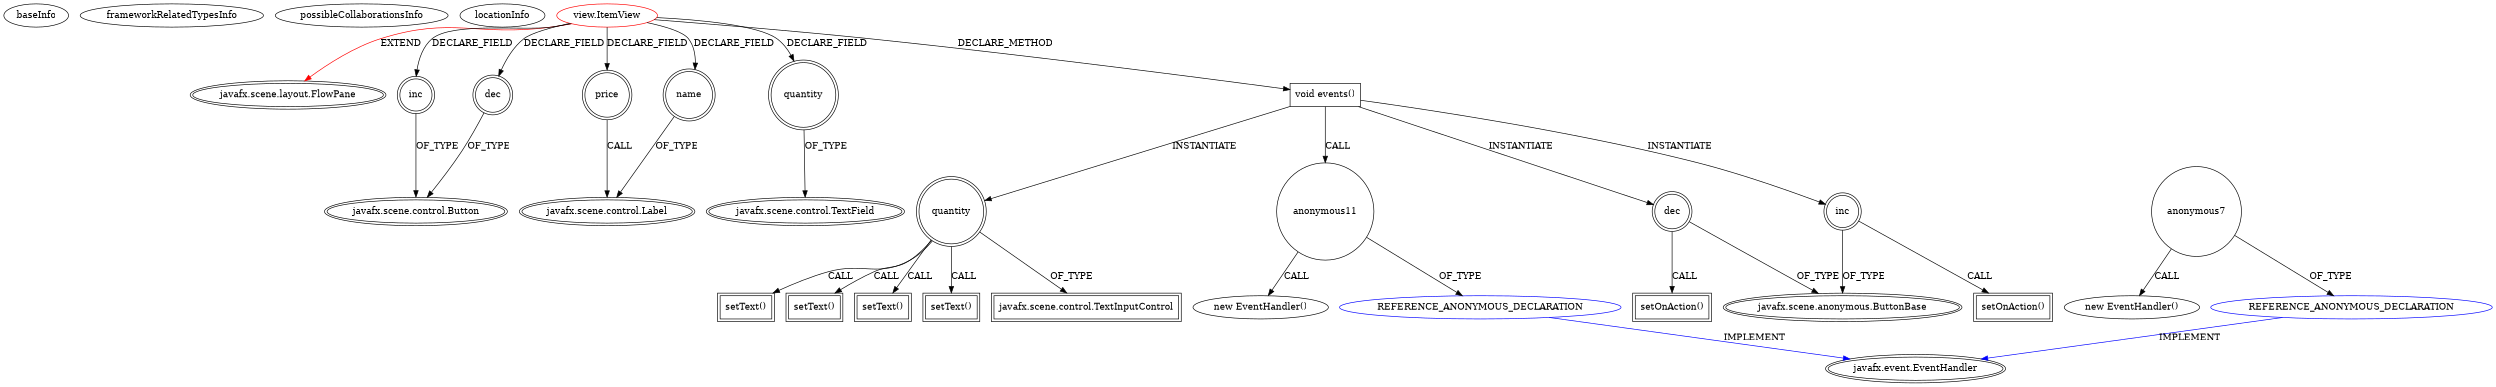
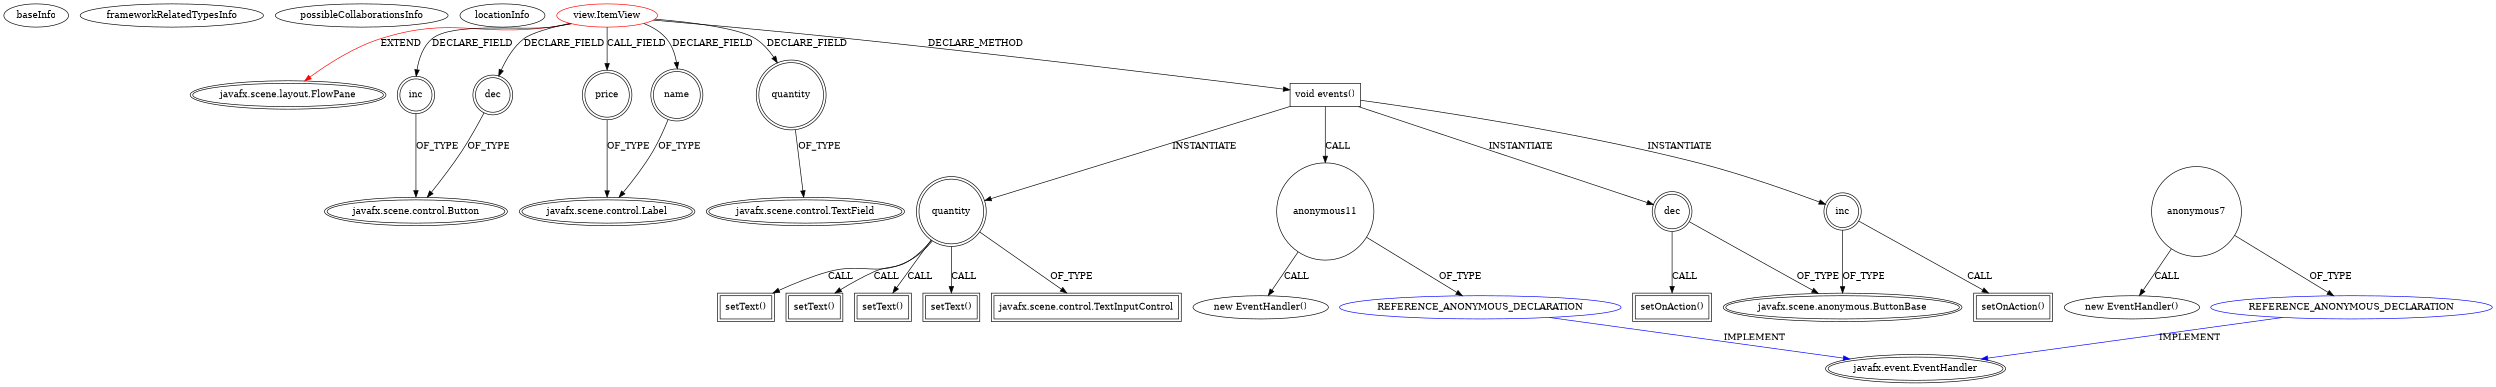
edge "view.ItemView" -> "price": label "DECLARE_FIELD" -> "CALL_FIELD"
edge "price" -> "javafx.scene.control.Label": label "CALL" -> "OF_TYPE"
